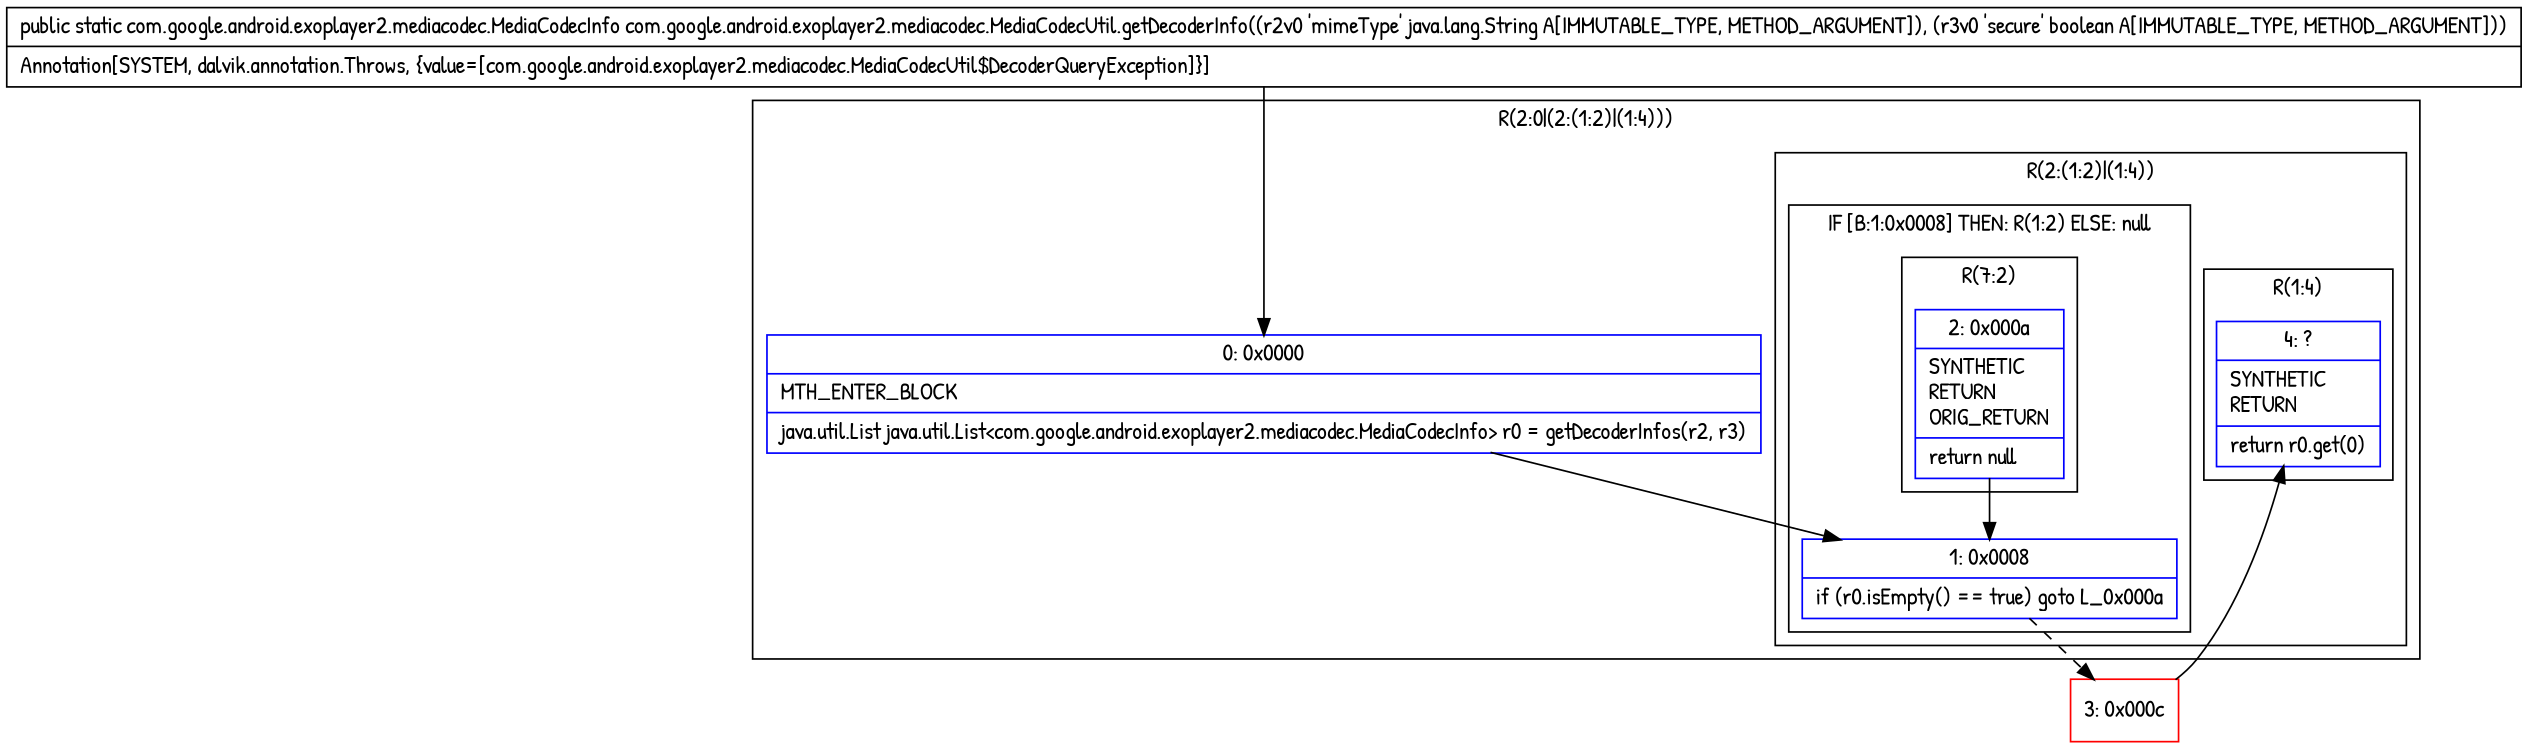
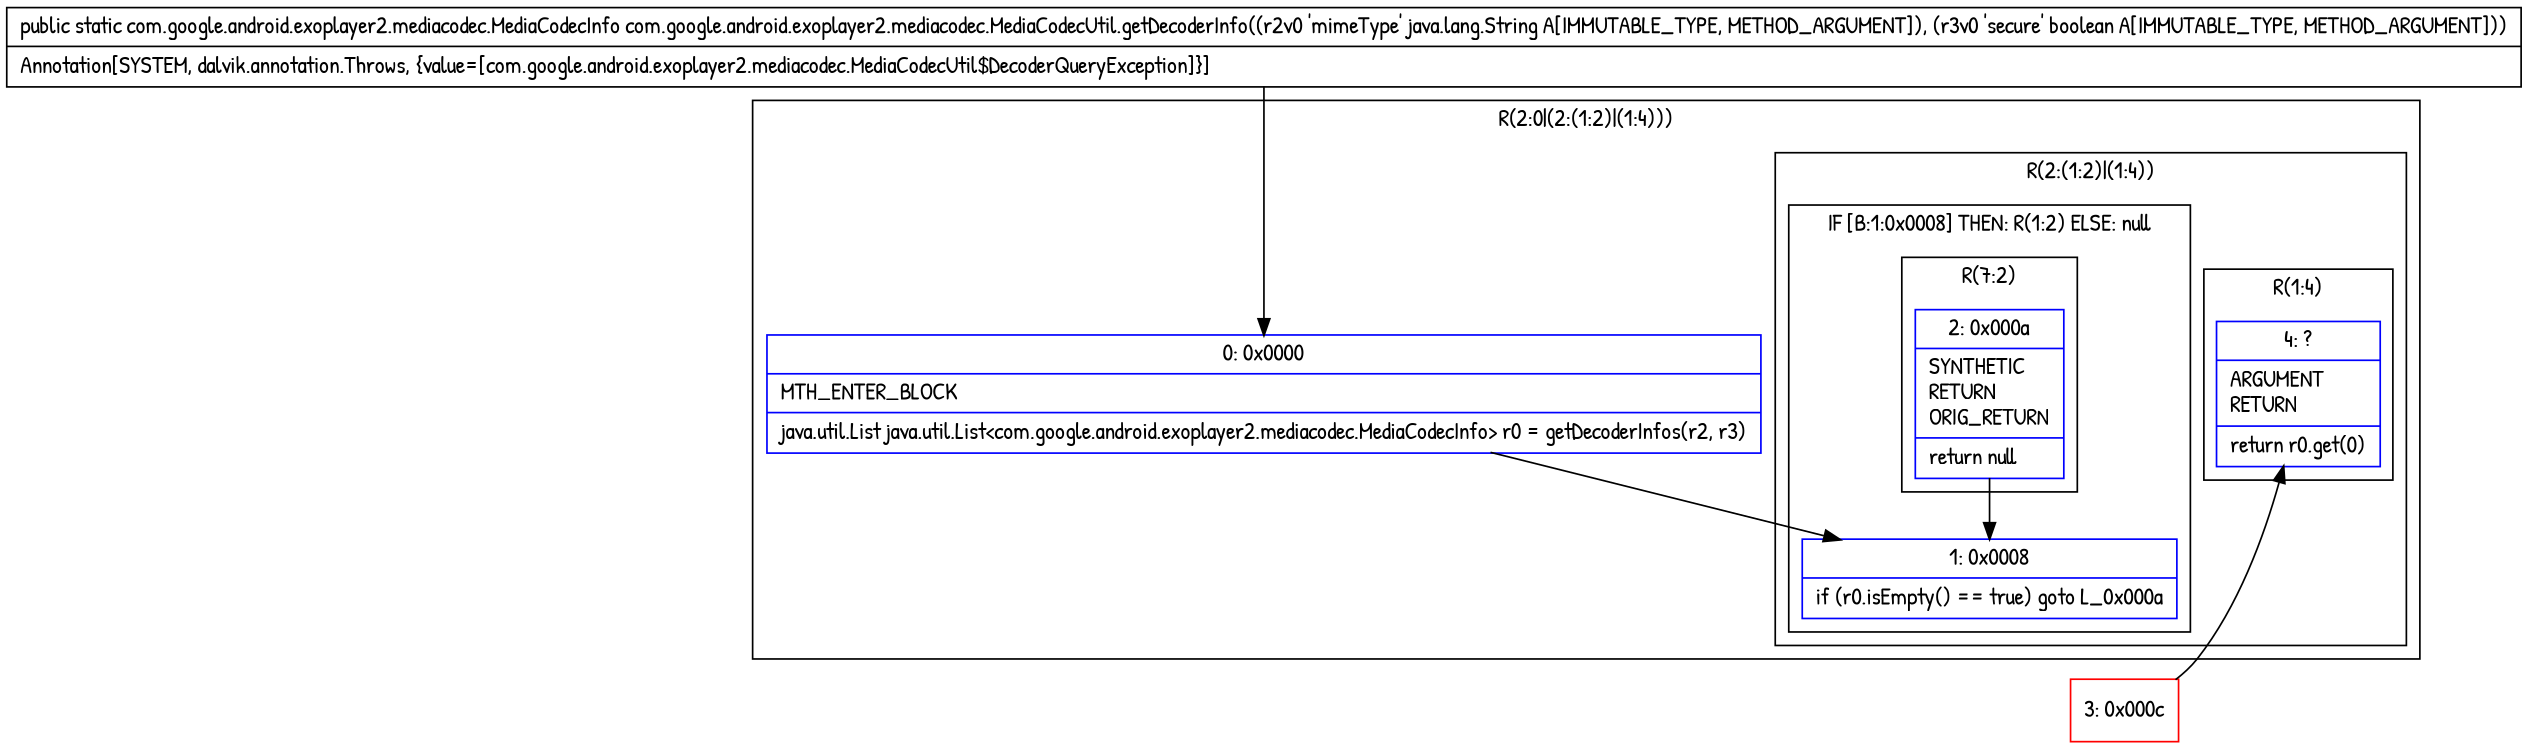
node "4: ?": text "SYNTHETIC" -> "ARGUMENT"
edge "1: 0x0008" -> "3: 0x000c": removed
